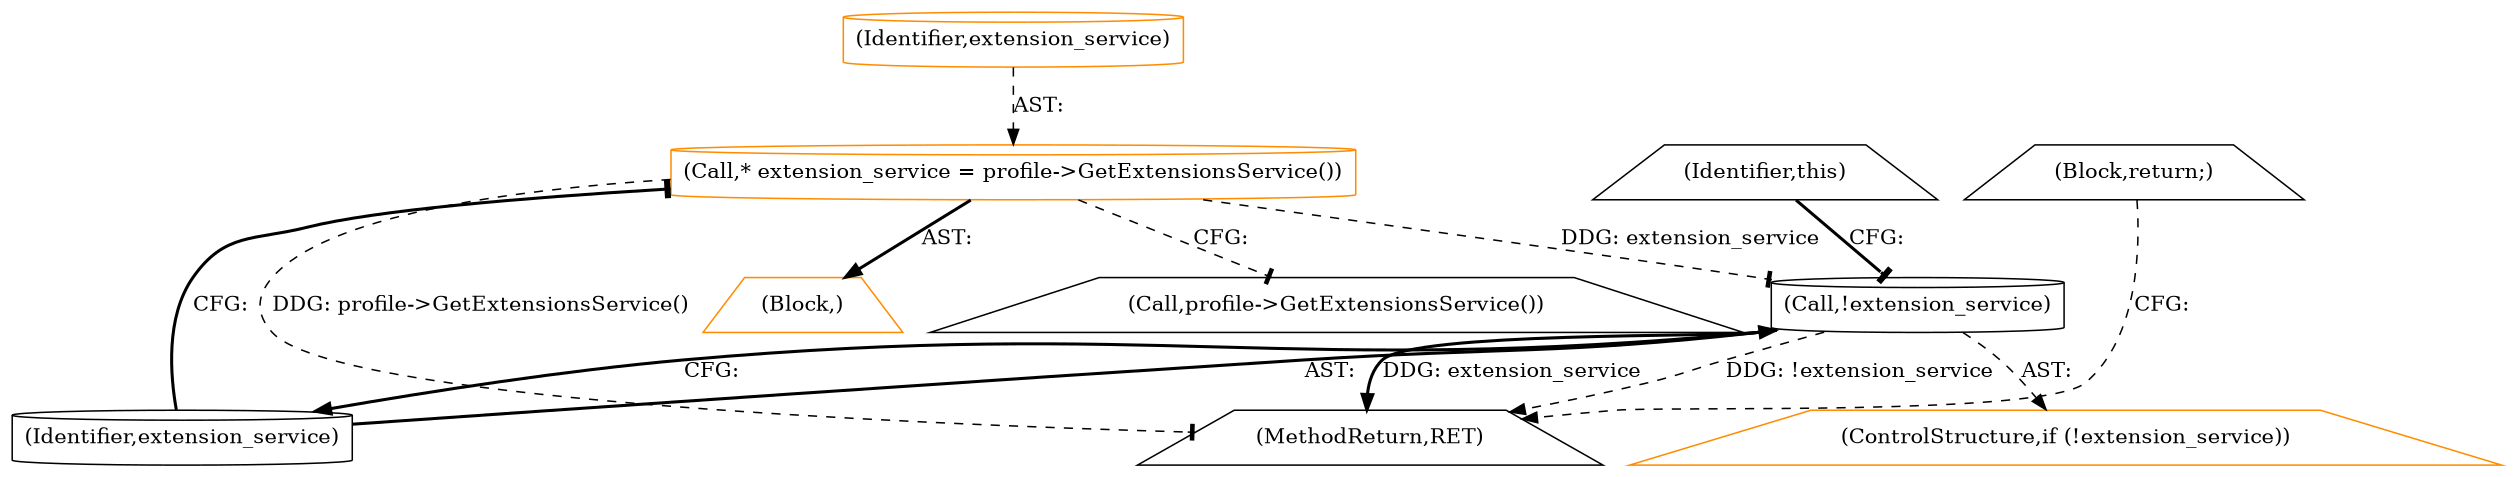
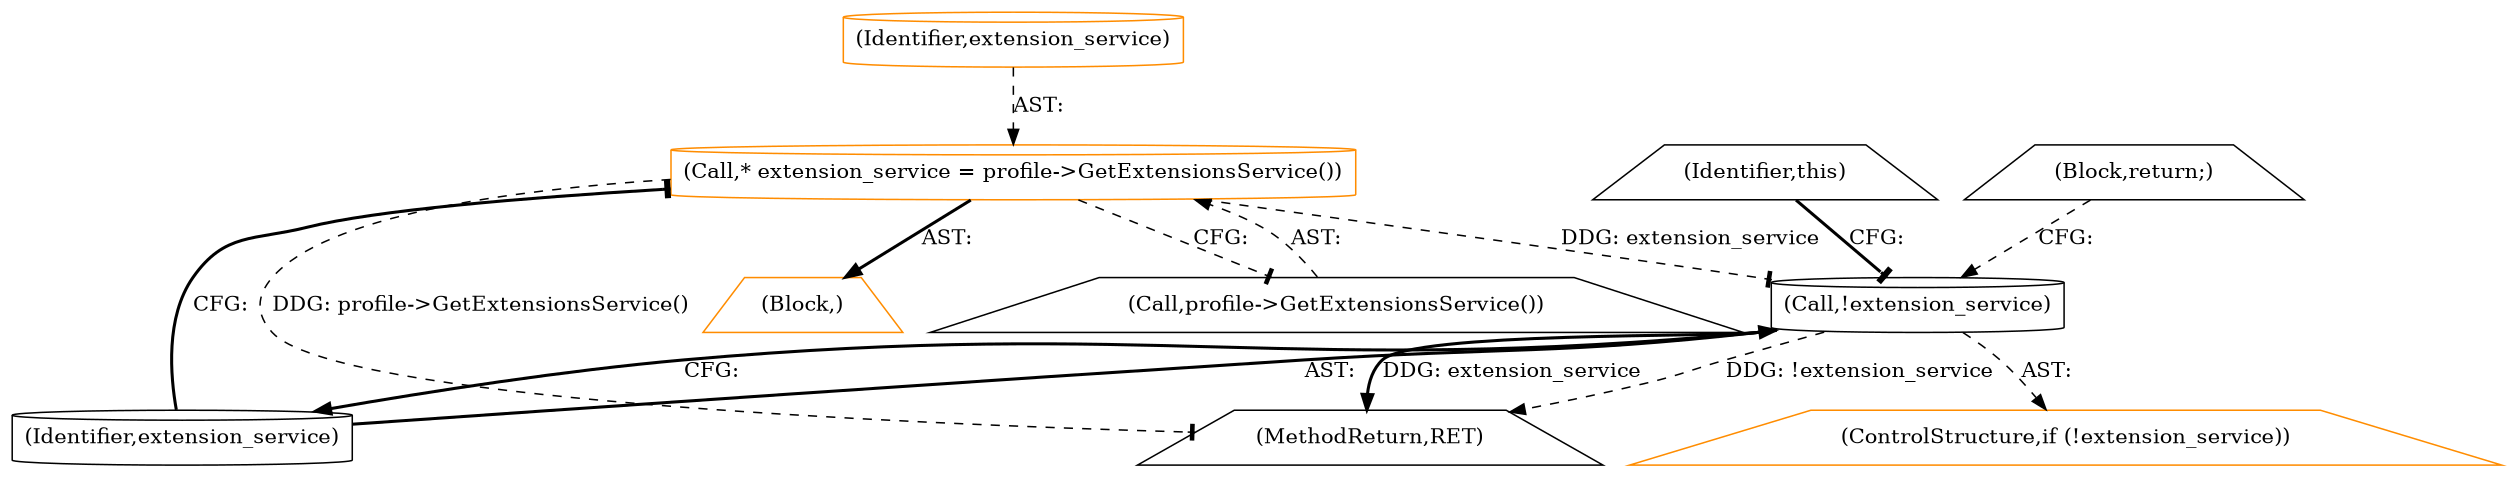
edge "(Call,profile->GetExtensionsService())" -> "(Call,* extension_service = profile->GetExtensionsService())": added, label "AST:"
edge "(Block,return;)" -> "(MethodReturn,RET)": now "(Block,return;)" -> "(Call,!extension_service)"
